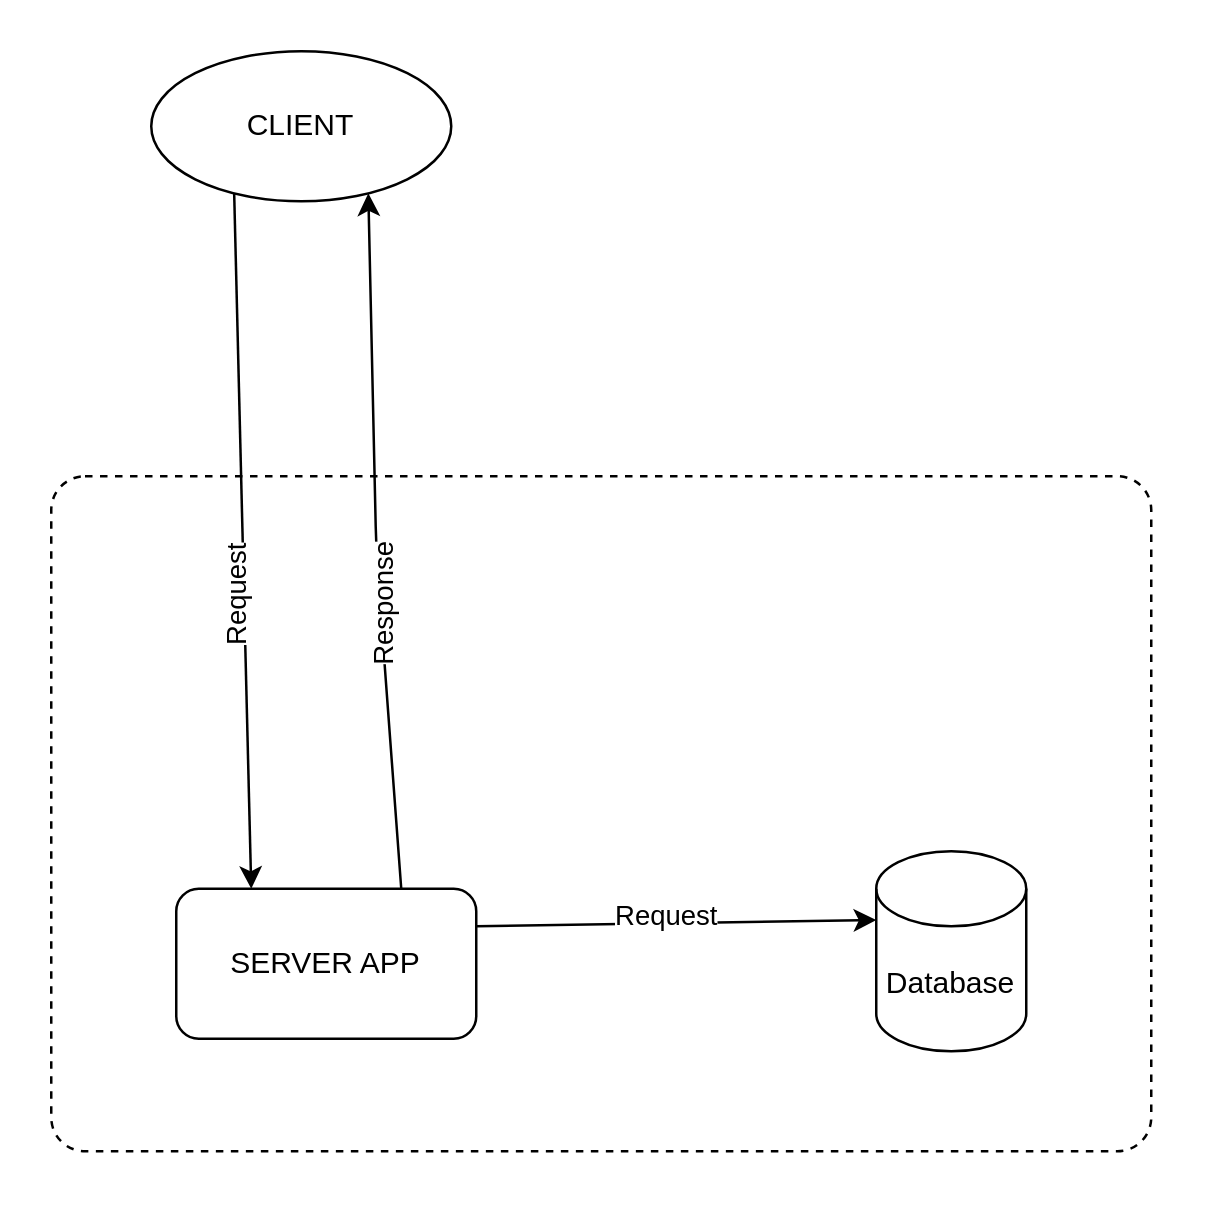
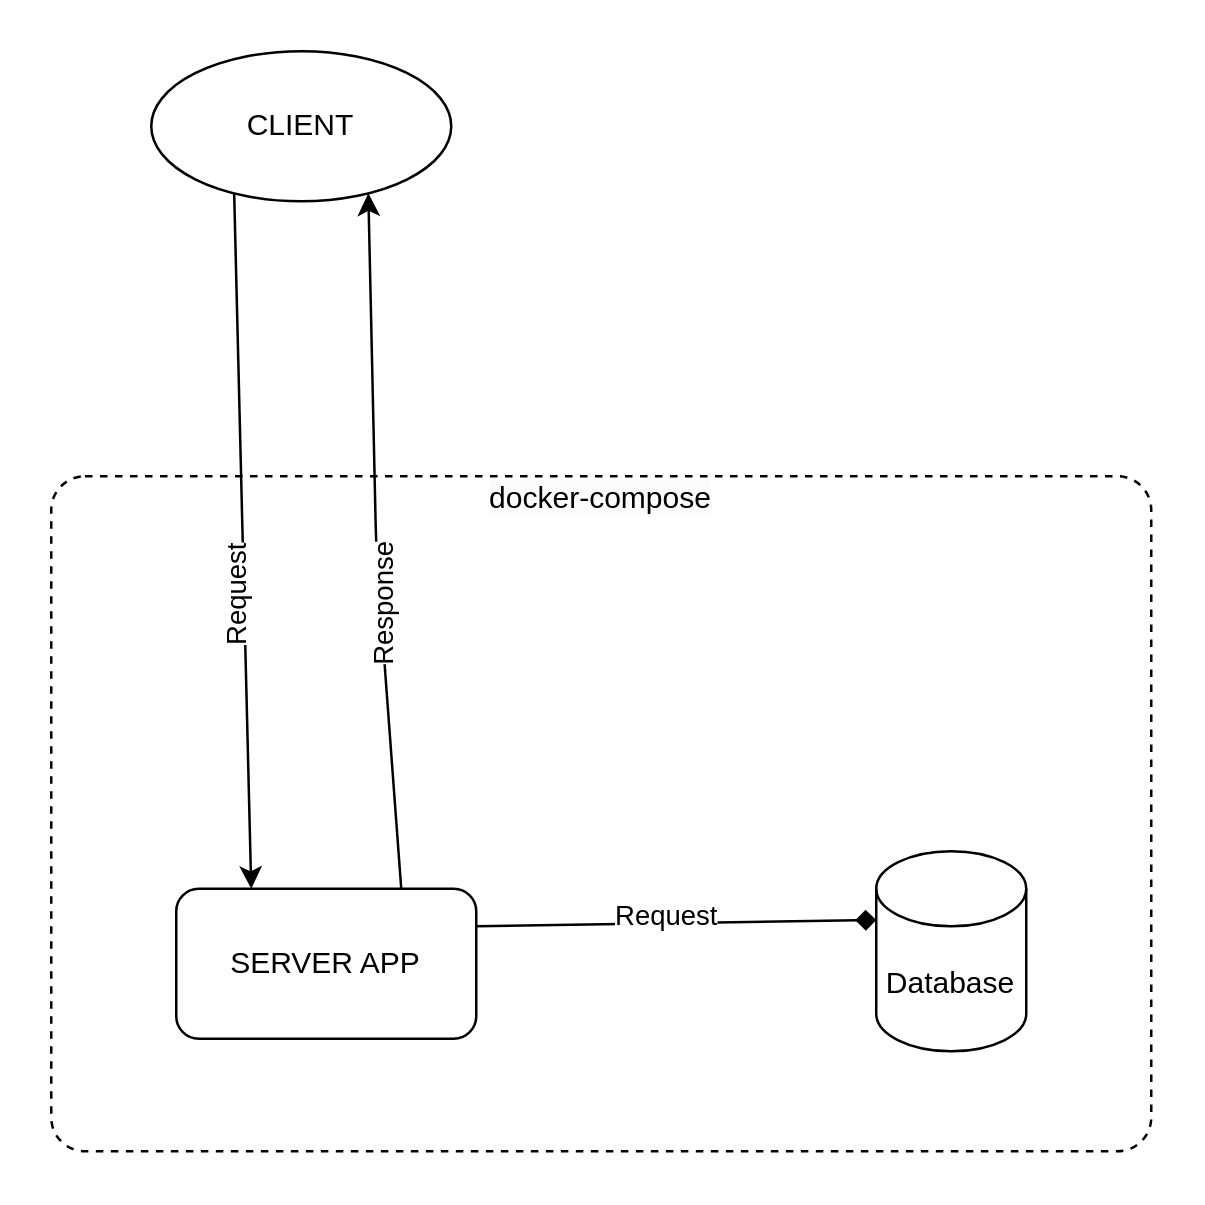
node "docker-compose": added
edge "SERVER APP" -> "Database": arrowhead classic -> diamond
